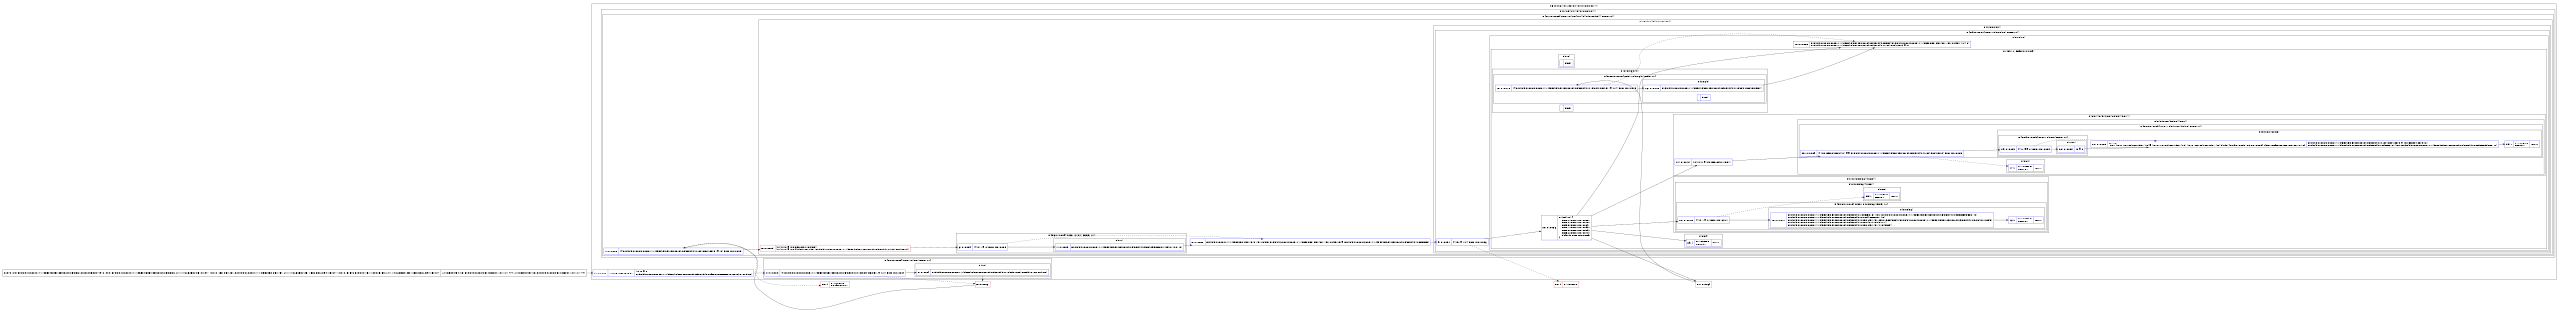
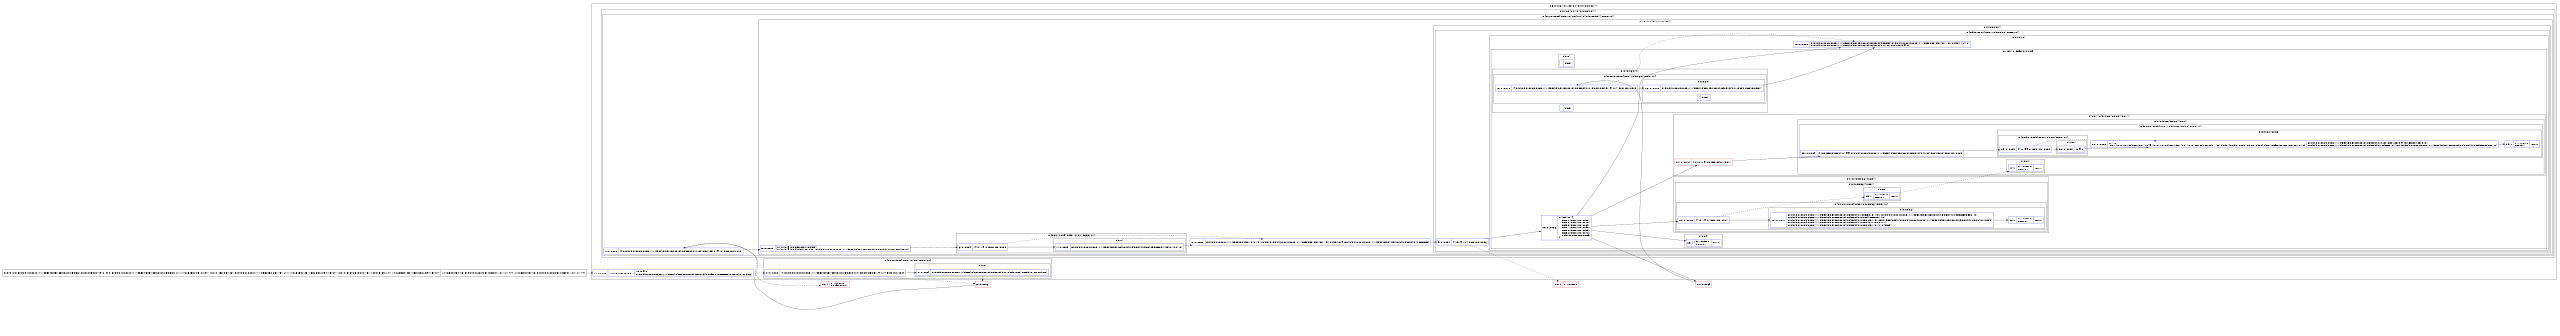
edge "18: 0x0089" -> "27: ?": now "25: ?" -> "27: ?"
node "17: 0x007d": color blue -> red
node "5: 0x001d": color red -> blue
